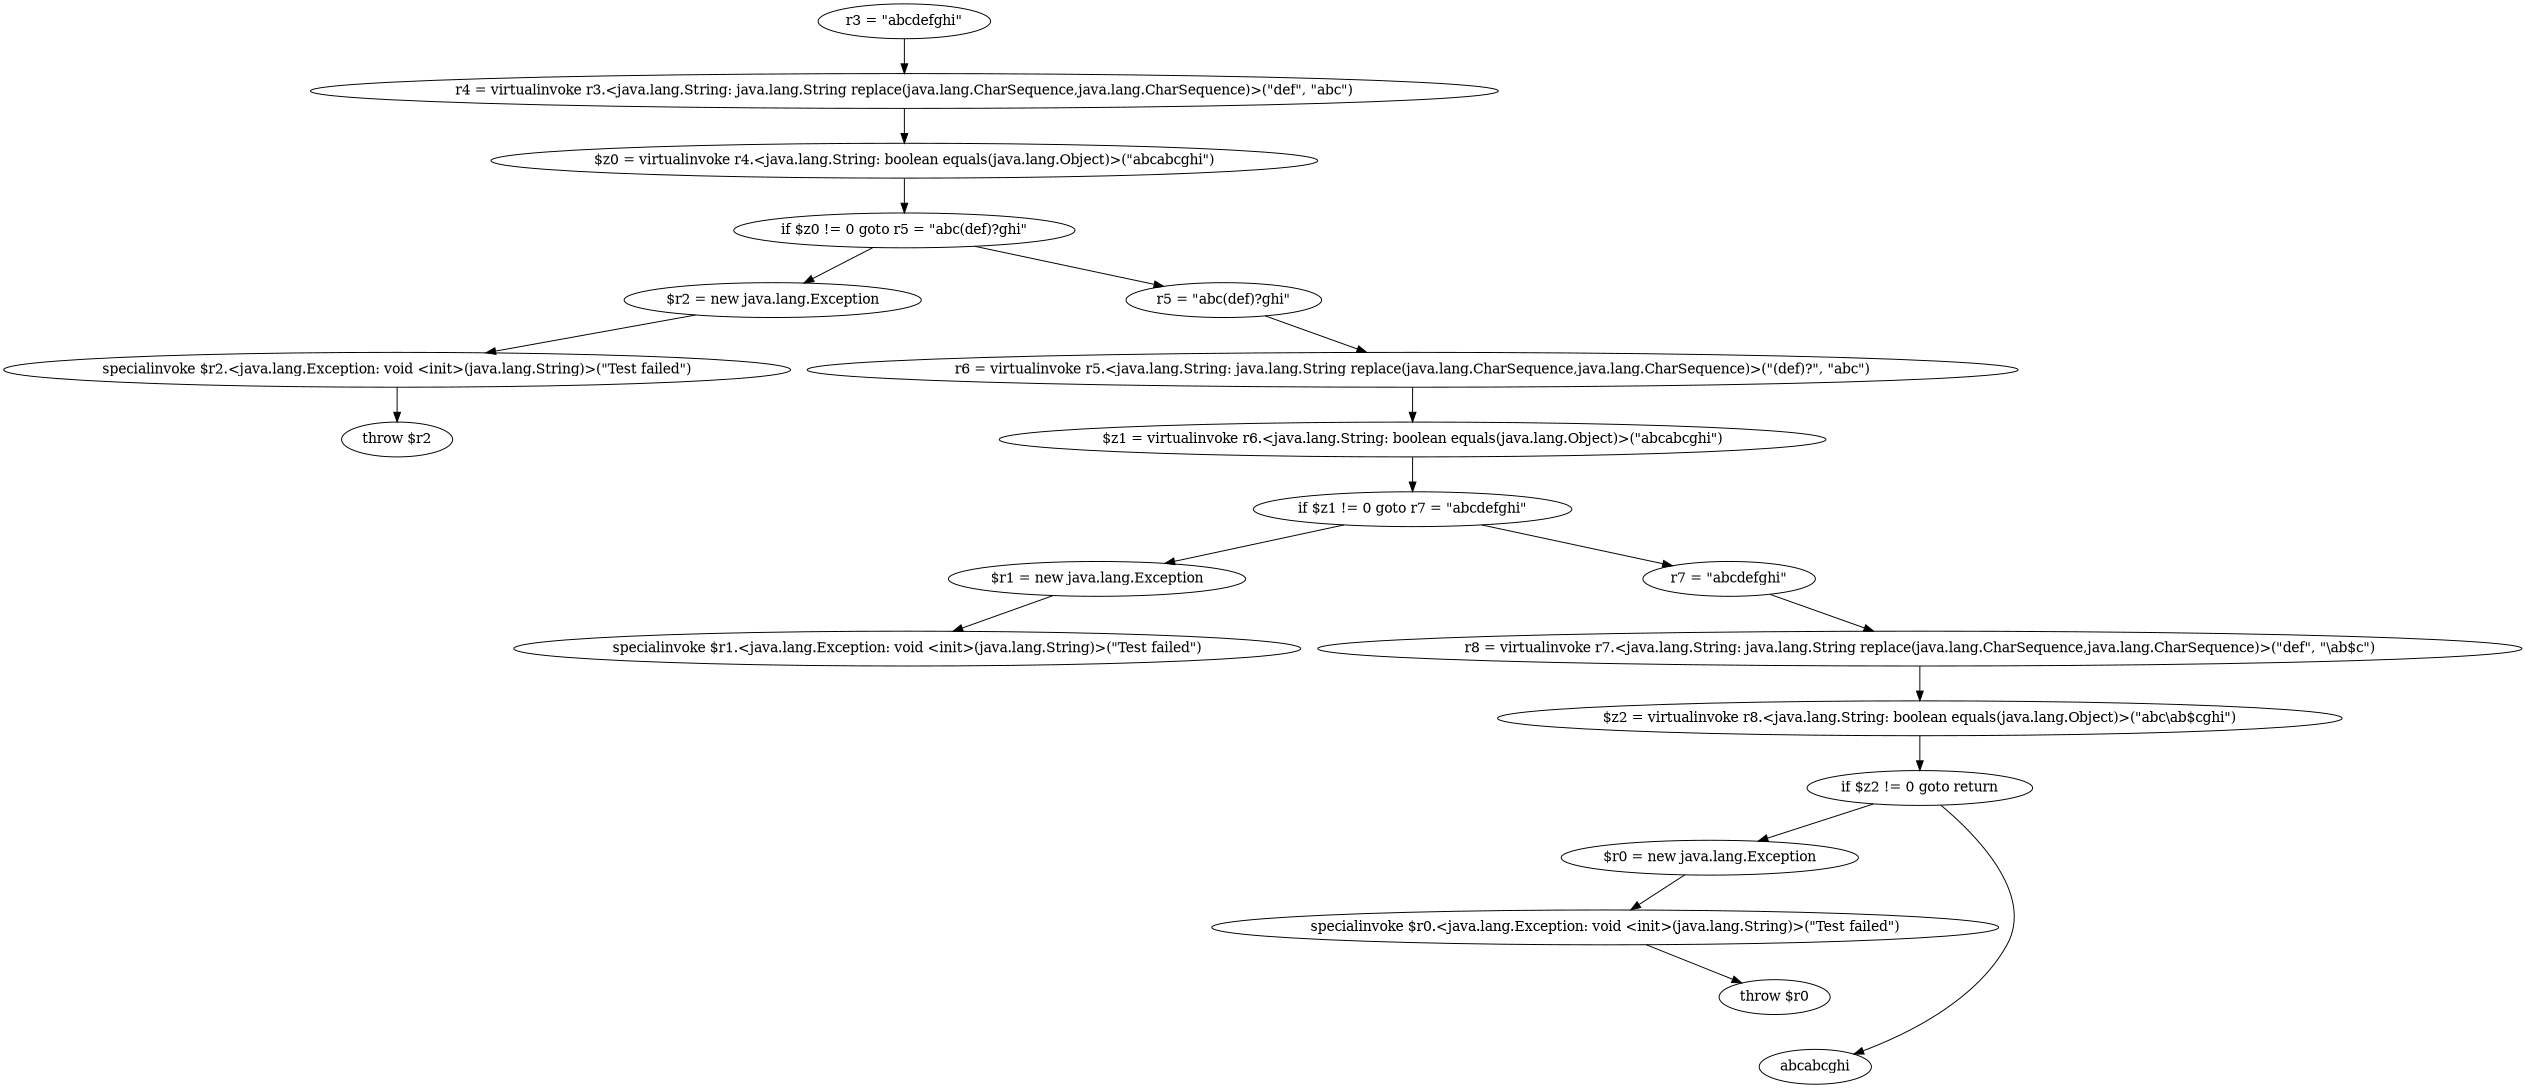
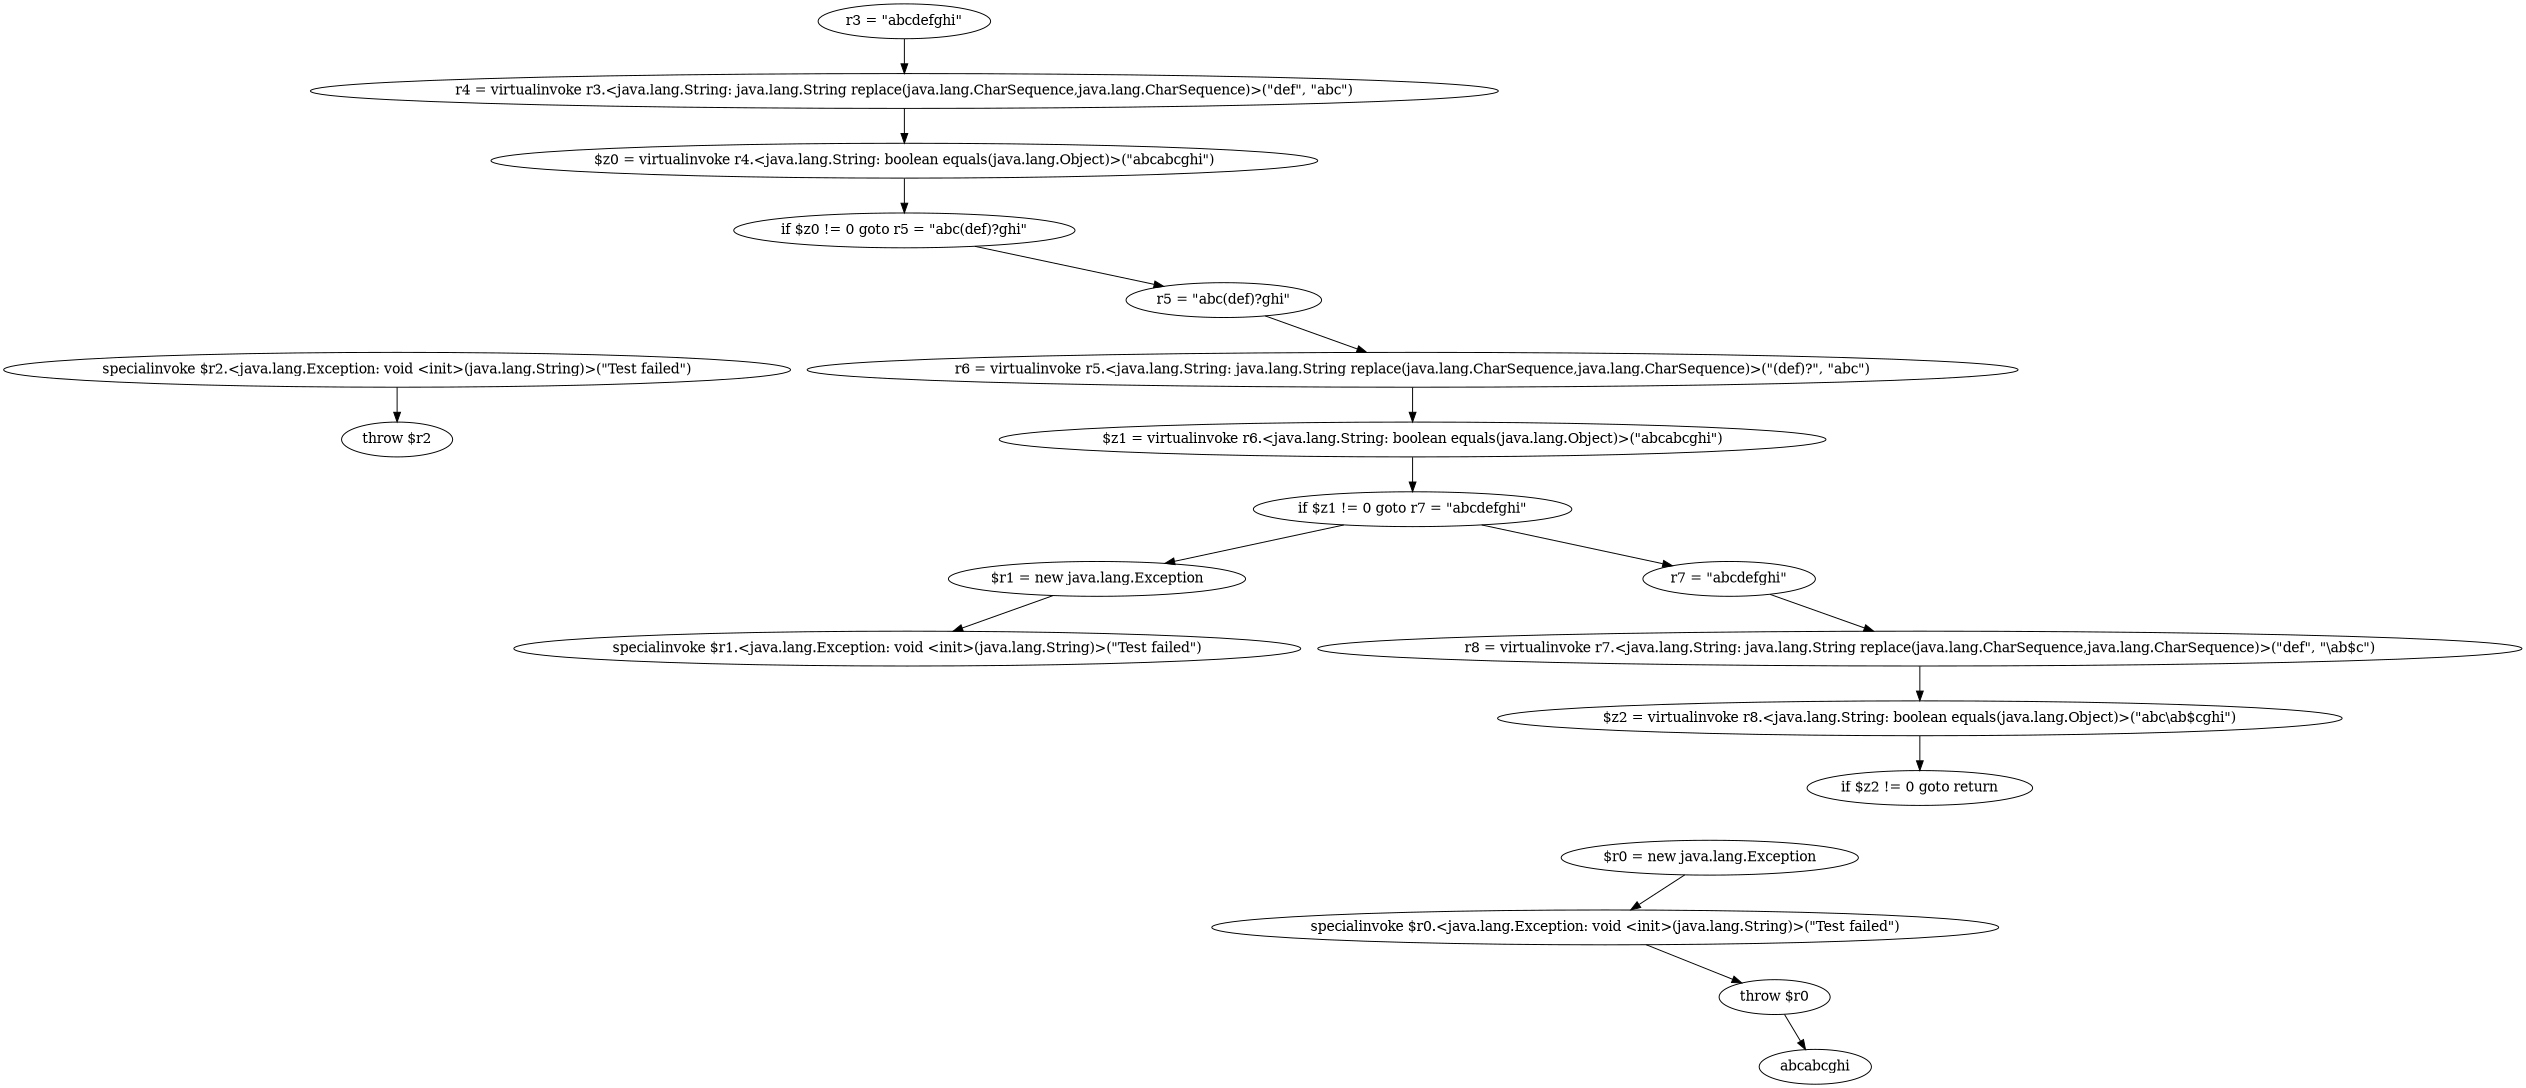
node "$r2 = new java.lang.Exception": removed
edge "if $z2 != 0 goto return" -> "$r0 = new java.lang.Exception": removed
edge "if $z2 != 0 goto return" -> "abcabcghi": now "throw $r0" -> "abcabcghi"
